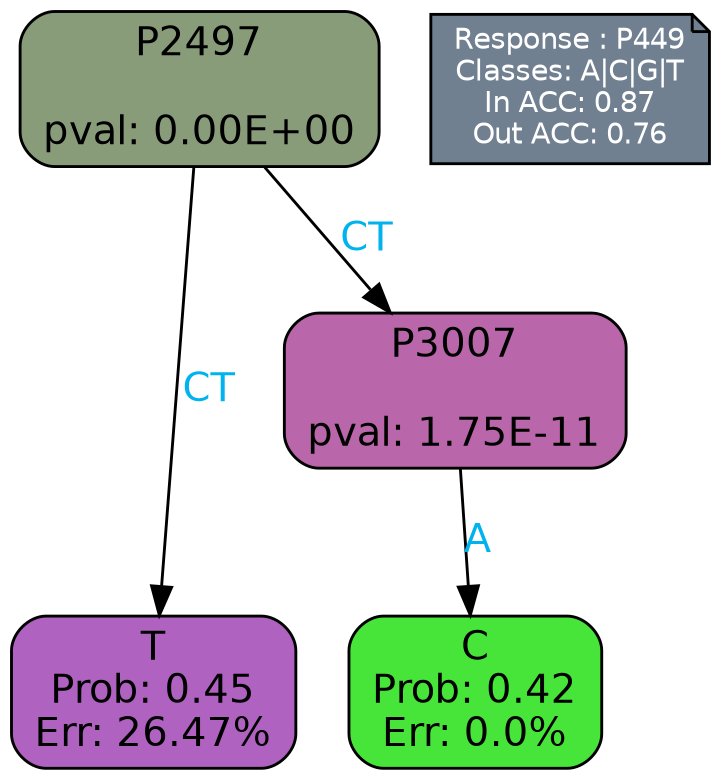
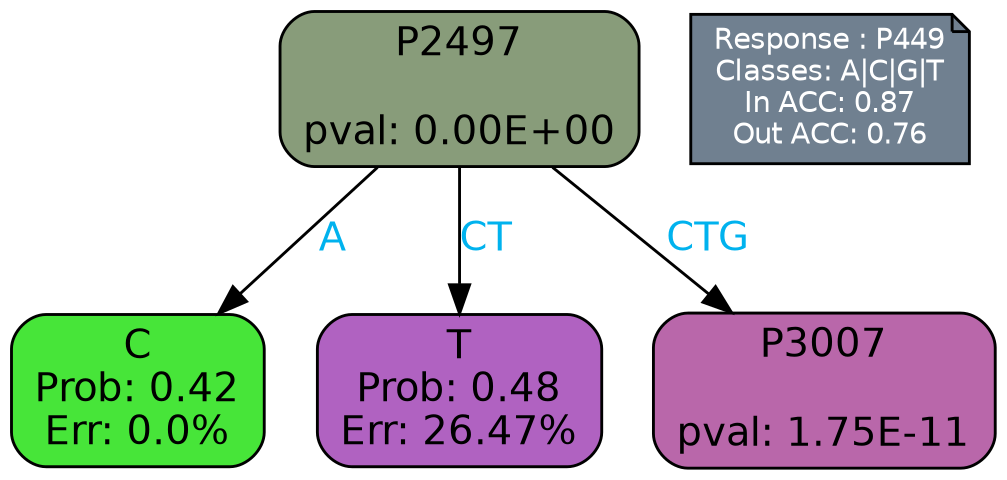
edge "P2497 pval: 0.00E+00" -> "P3007 pval: 1.75E-11": label "CT" -> "CTG"
edge "P3007 pval: 1.75E-11" -> "C Prob: 0.42 Err: 0.0%": now "P2497 pval: 0.00E+00" -> "C Prob: 0.42 Err: 0.0%"
node "T Prob: 0.45 Err: 26.47%": label "T Prob: 0.45 Err: 26.47%" -> "T Prob: 0.48 Err: 26.47%"
